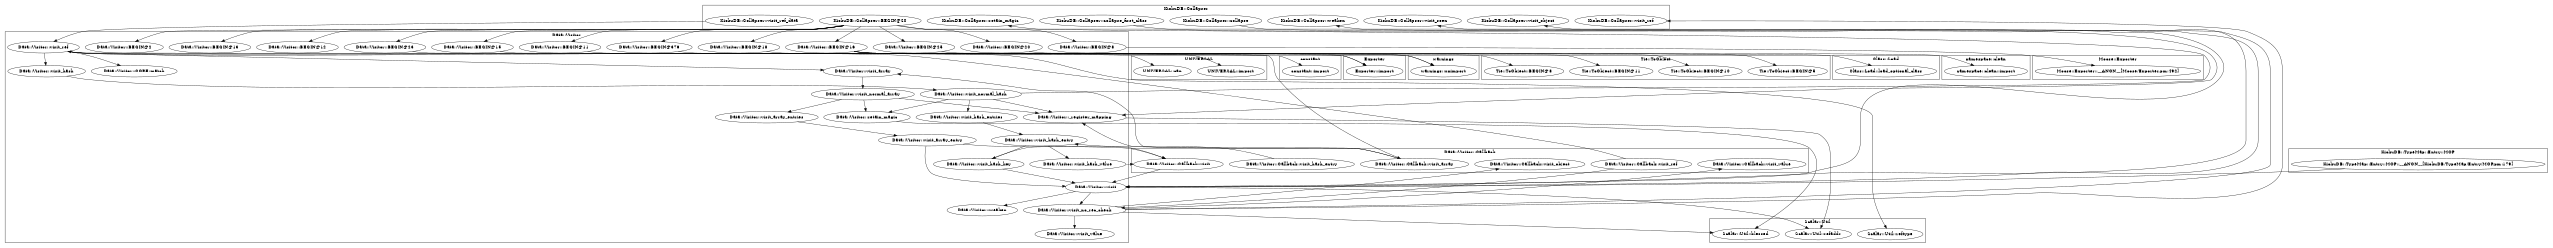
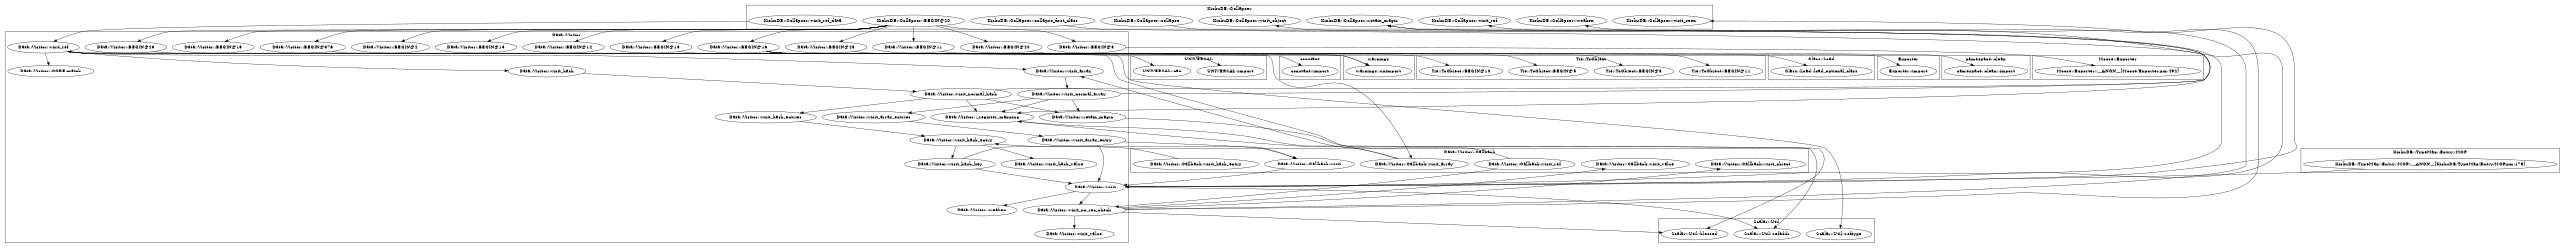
edge "Data::Visitor::BEGIN@15" -> "Exporter::import": removed
edge "Data::Visitor::visit_normal_array" -> "KiokuDB::Collapser::retain_magic": added
edge "Data::Visitor::visit_hash_value" -> "Data::Visitor::Callback::visit": removed
